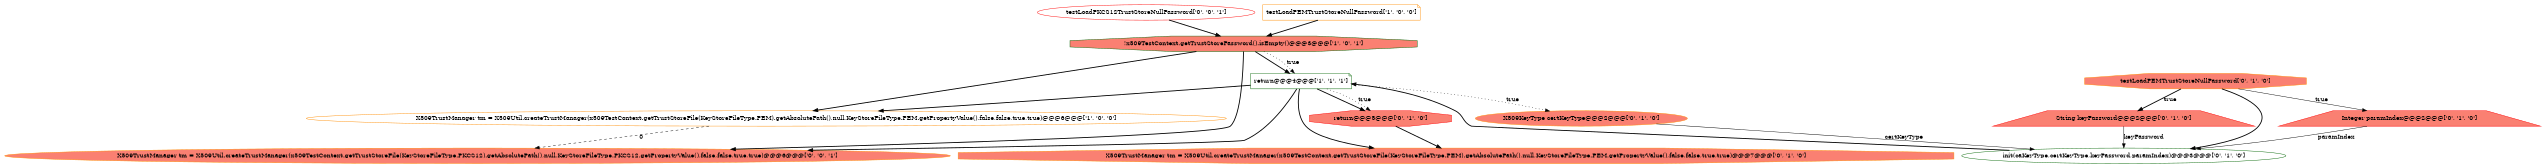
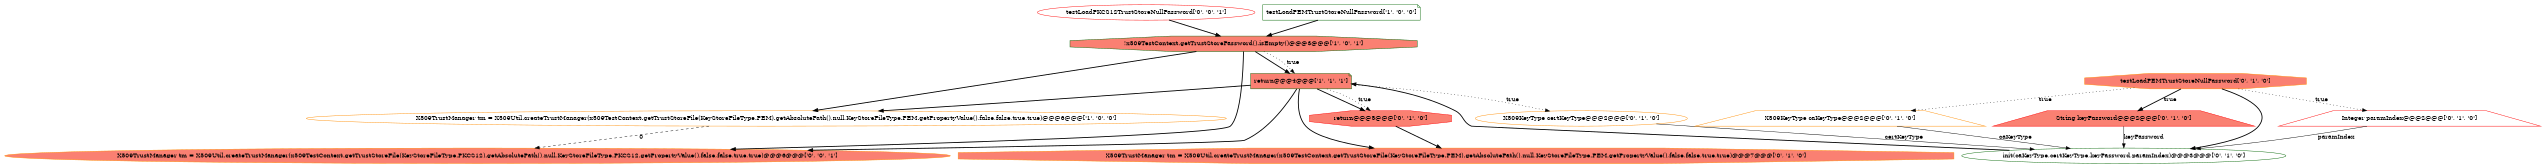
node "testLoadPEMTrustStoreNullPassword['1', '0', '0']": color darkorange -> darkgreen
node "return@@@4@@@['1', '1', '1']": fillcolor white -> salmon
edge "testLoadPEMTrustStoreNullPassword['0', '1', '0']" -> "Integer paramIndex@@@2@@@['0', '1', '0']": style solid -> dotted
node "X509KeyType certKeyType@@@2@@@['0', '1', '0']": fillcolor salmon -> white
node "X509KeyType caKeyType@@@2@@@['0', '1', '0']": added
node "Integer paramIndex@@@2@@@['0', '1', '0']": fillcolor salmon -> white
